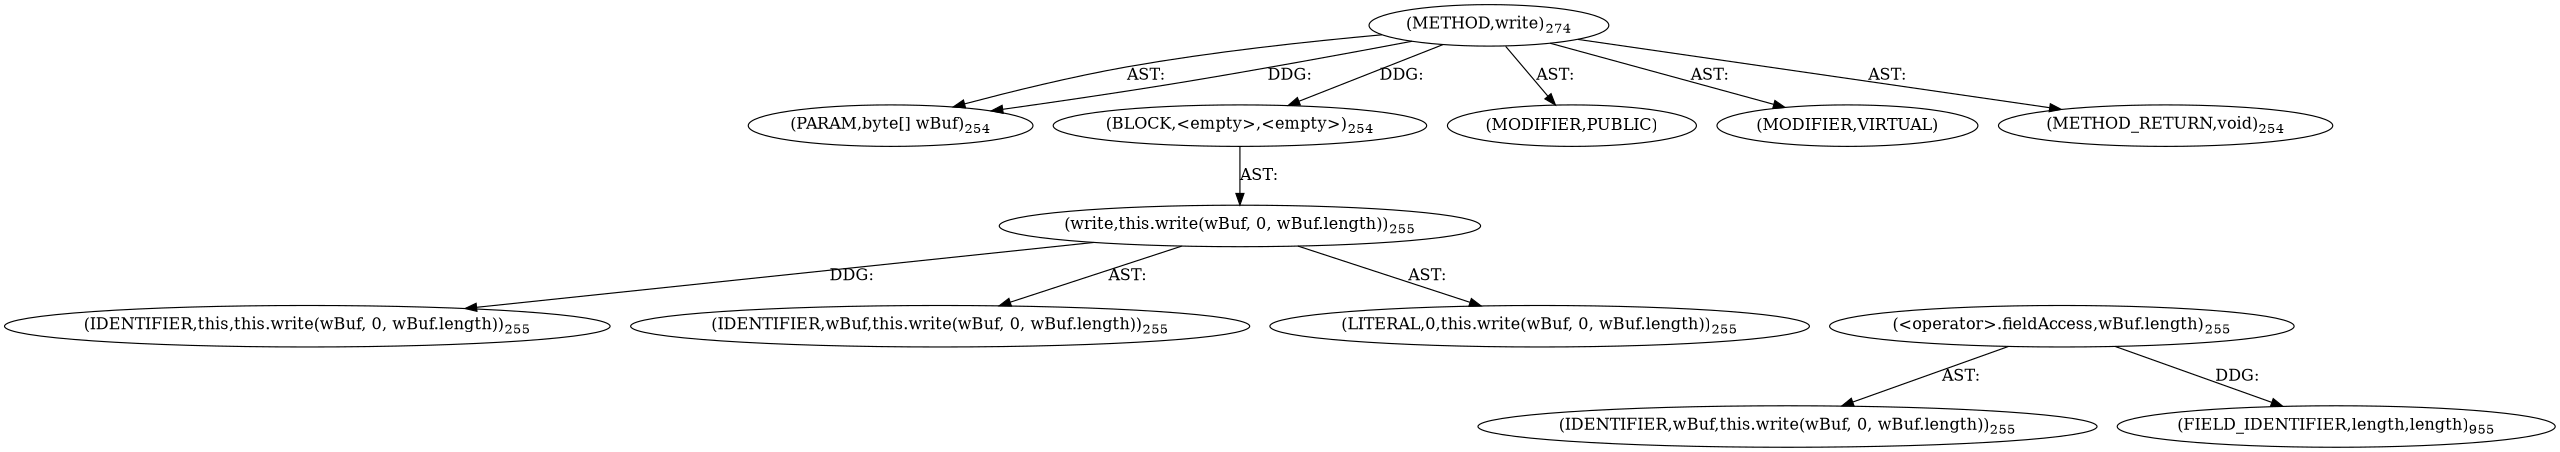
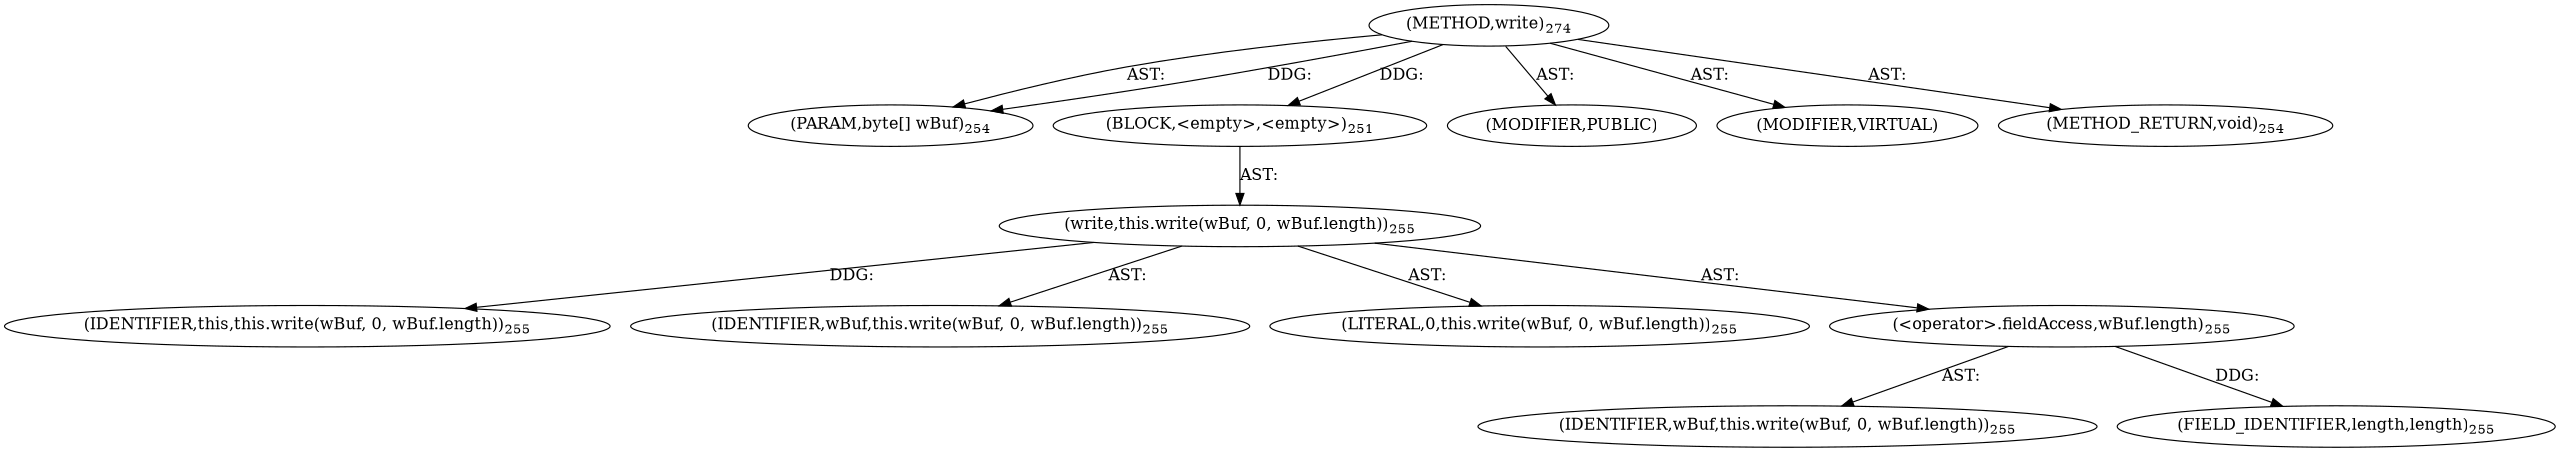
node "(BLOCK,<empty>,<empty>)": text "254" -> "251"
edge "(write,this.write(wBuf, 0, wBuf.length))" -> "(<operator>.fieldAccess,wBuf.length)": added, label "AST:"
node "(FIELD_IDENTIFIER,length,length)": text "955" -> "255"
